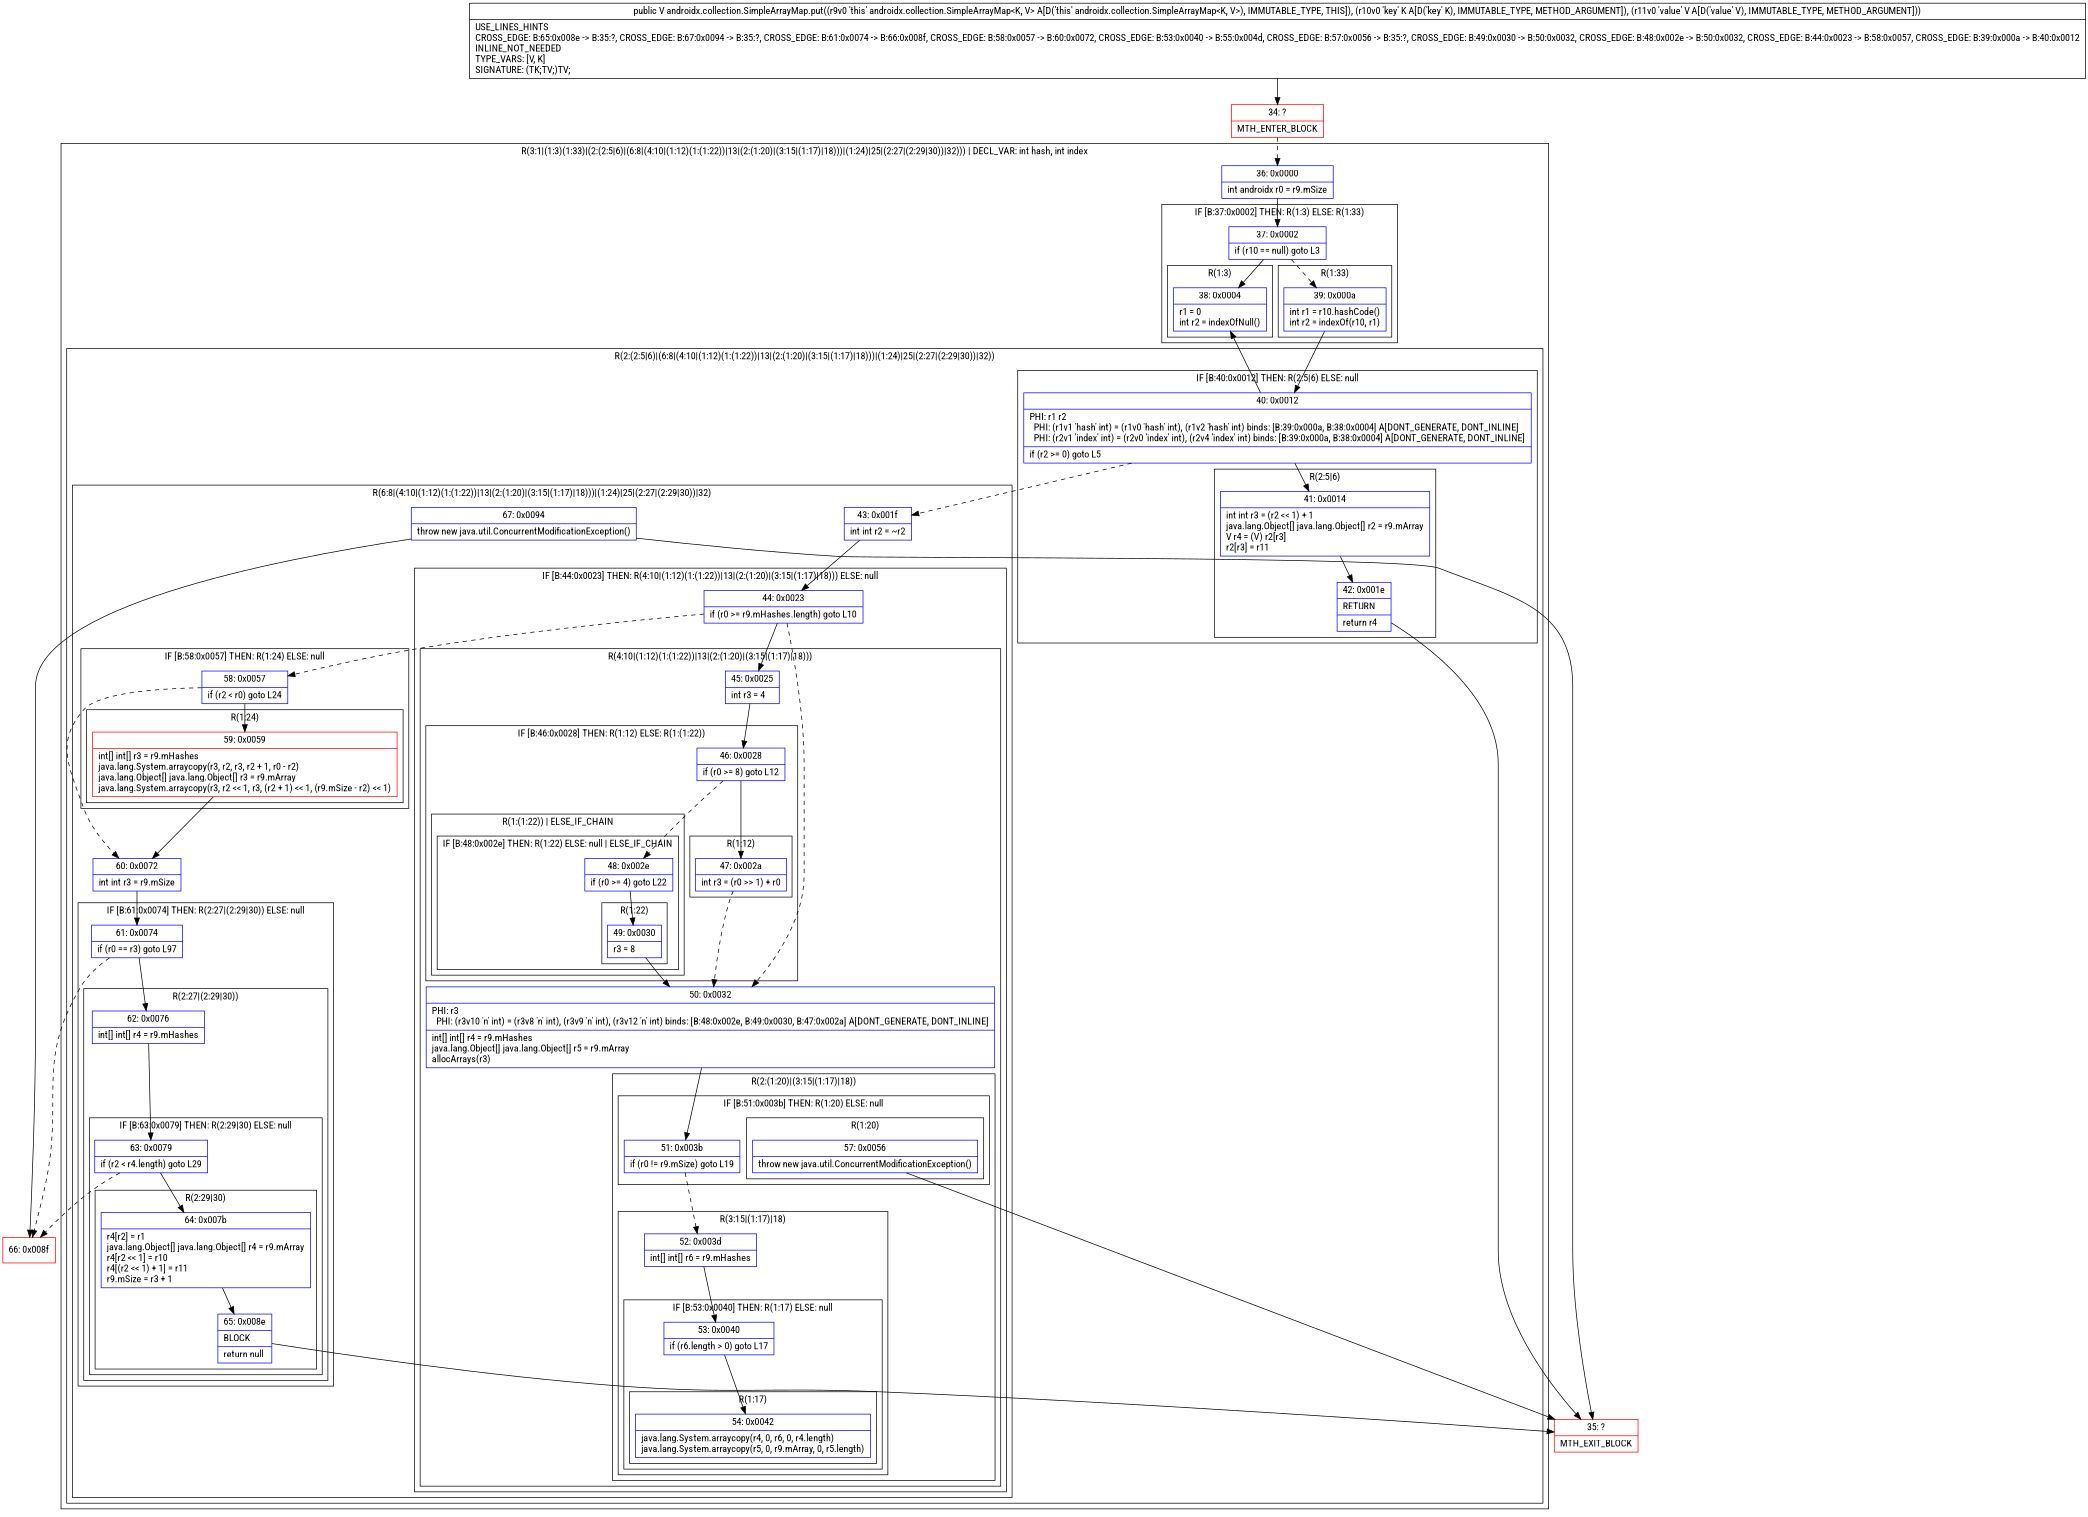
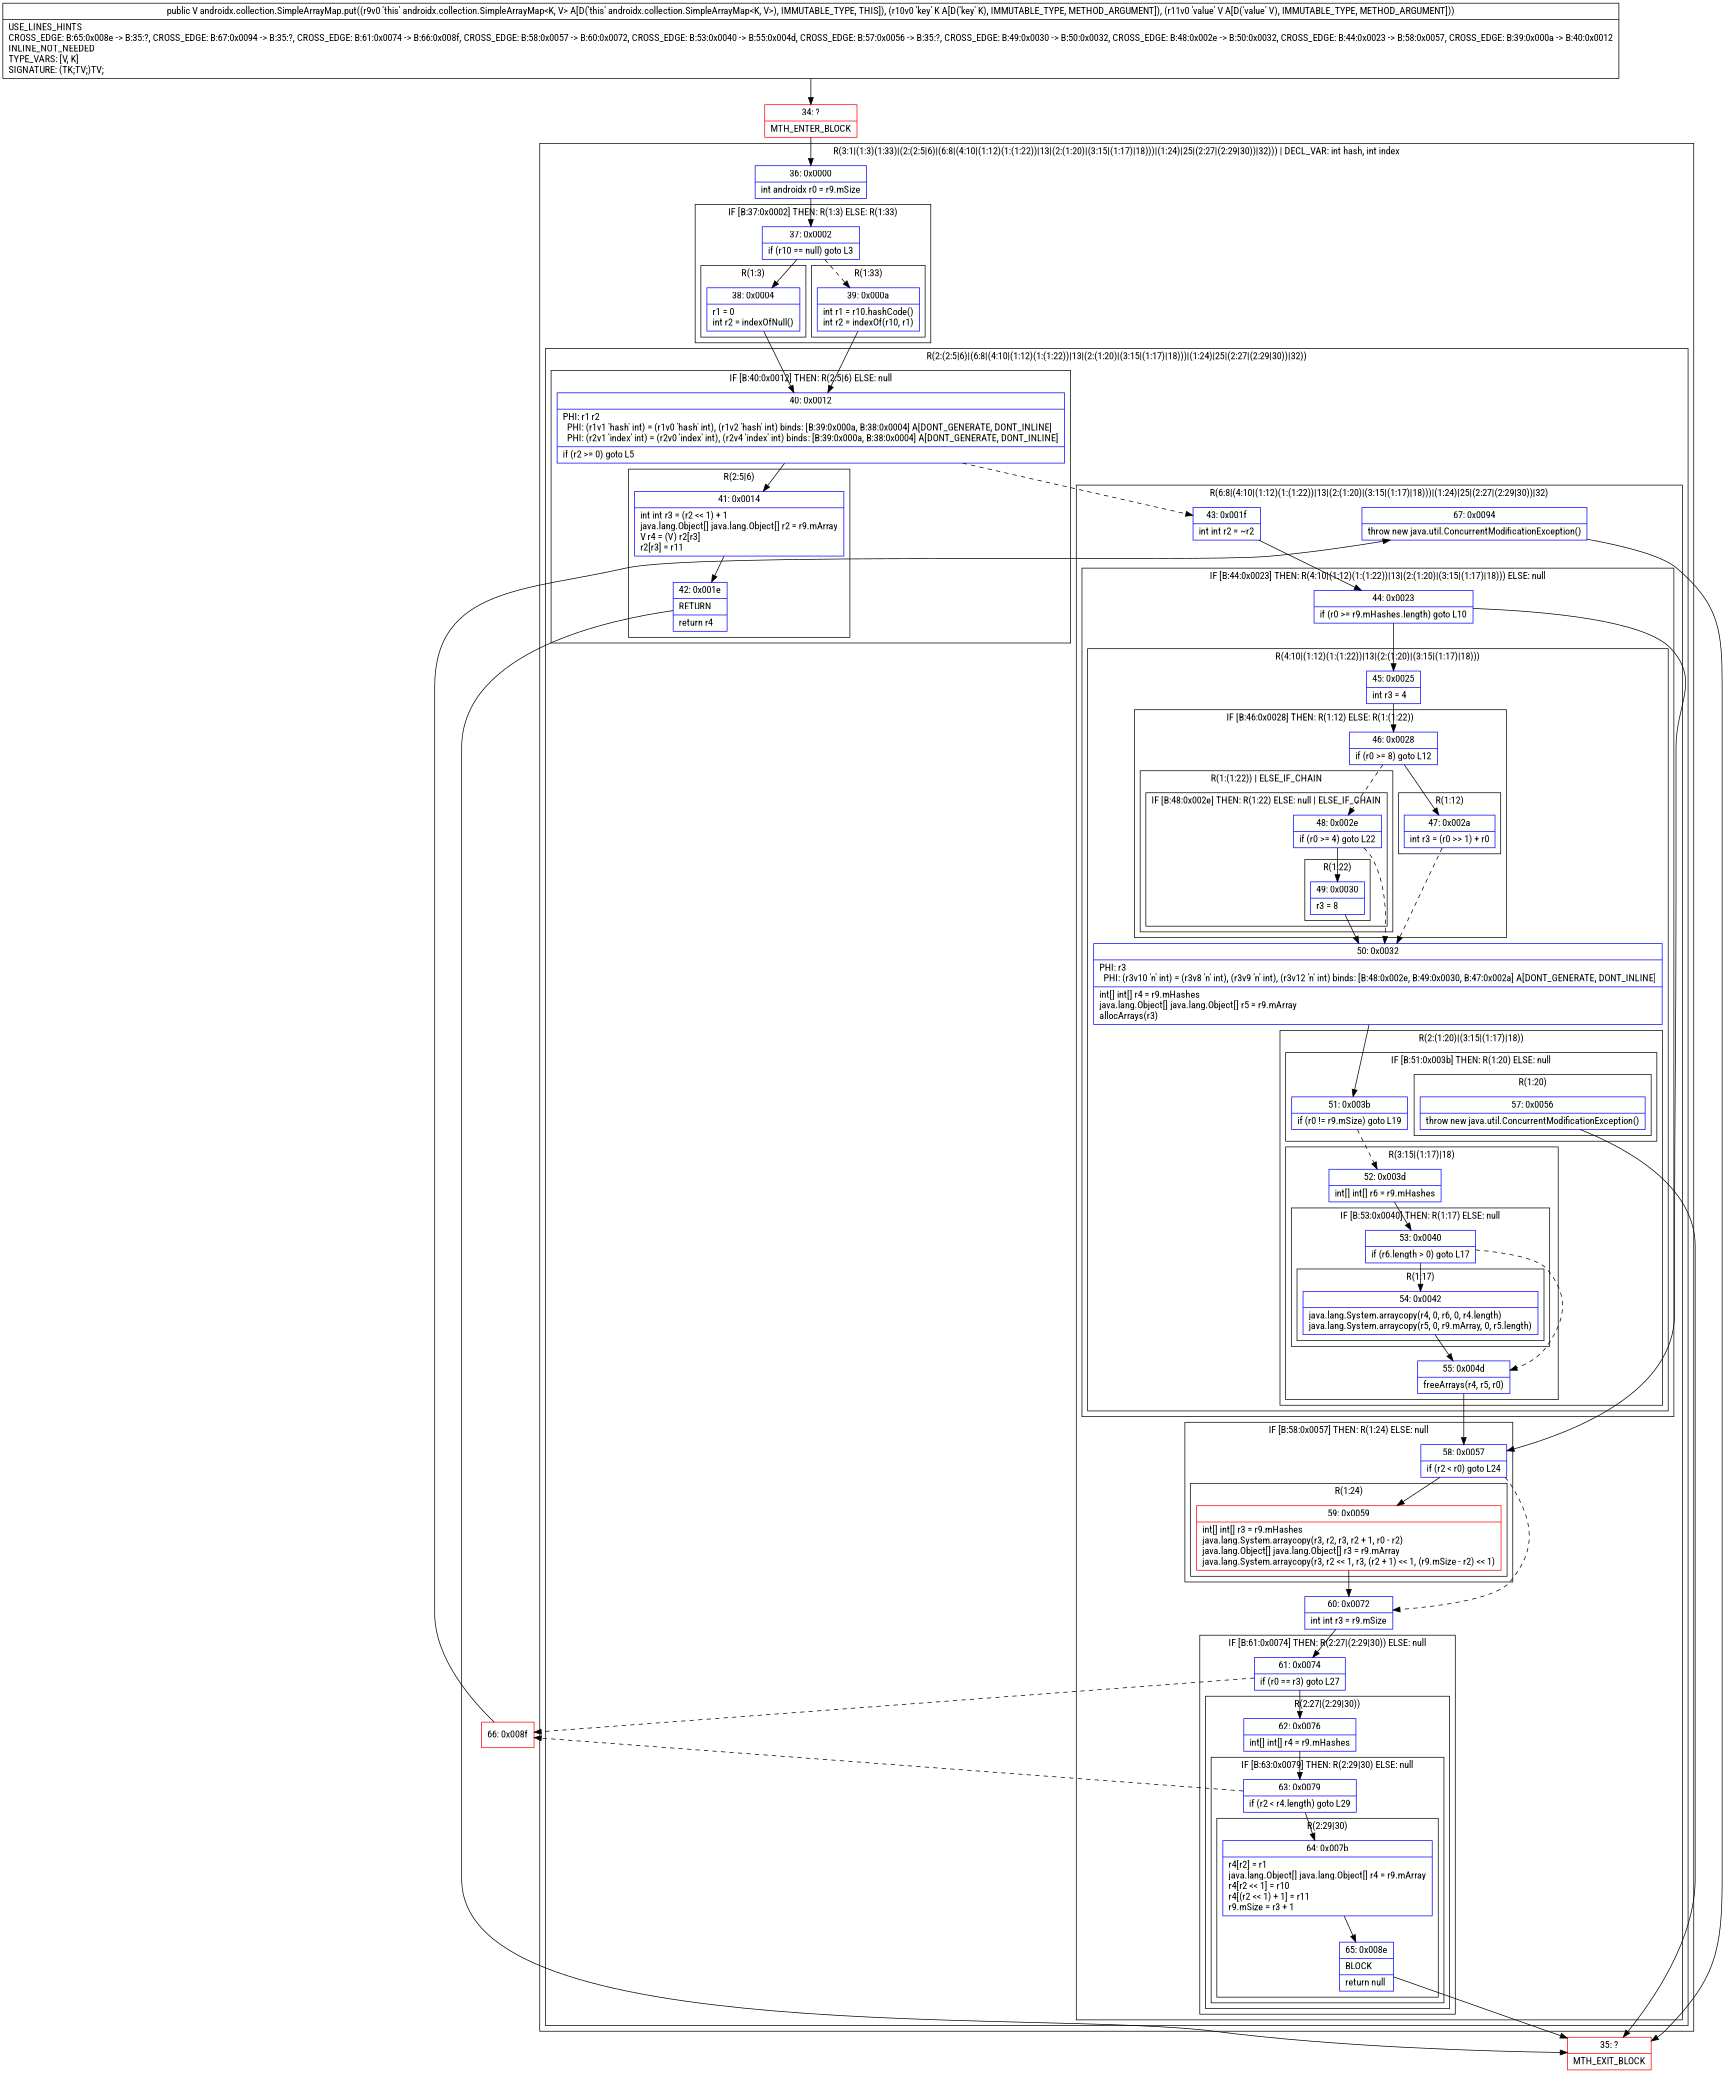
edge "34: ?" -> "36: 0x0000": style dashed -> solid
edge "40: 0x0012" -> "38: 0x0004": reversed
edge "44: 0x0023" -> "58: 0x0057": style dashed -> solid
edge "67: 0x0094" -> "66: 0x008f": reversed
edge "44: 0x0023" -> "50: 0x0032": now "48: 0x002e" -> "50: 0x0032"
node "61: 0x0074": text "if (r0 == r3) goto L97" -> "if (r0 == r3) goto L27"
node "55: 0x004d": added
